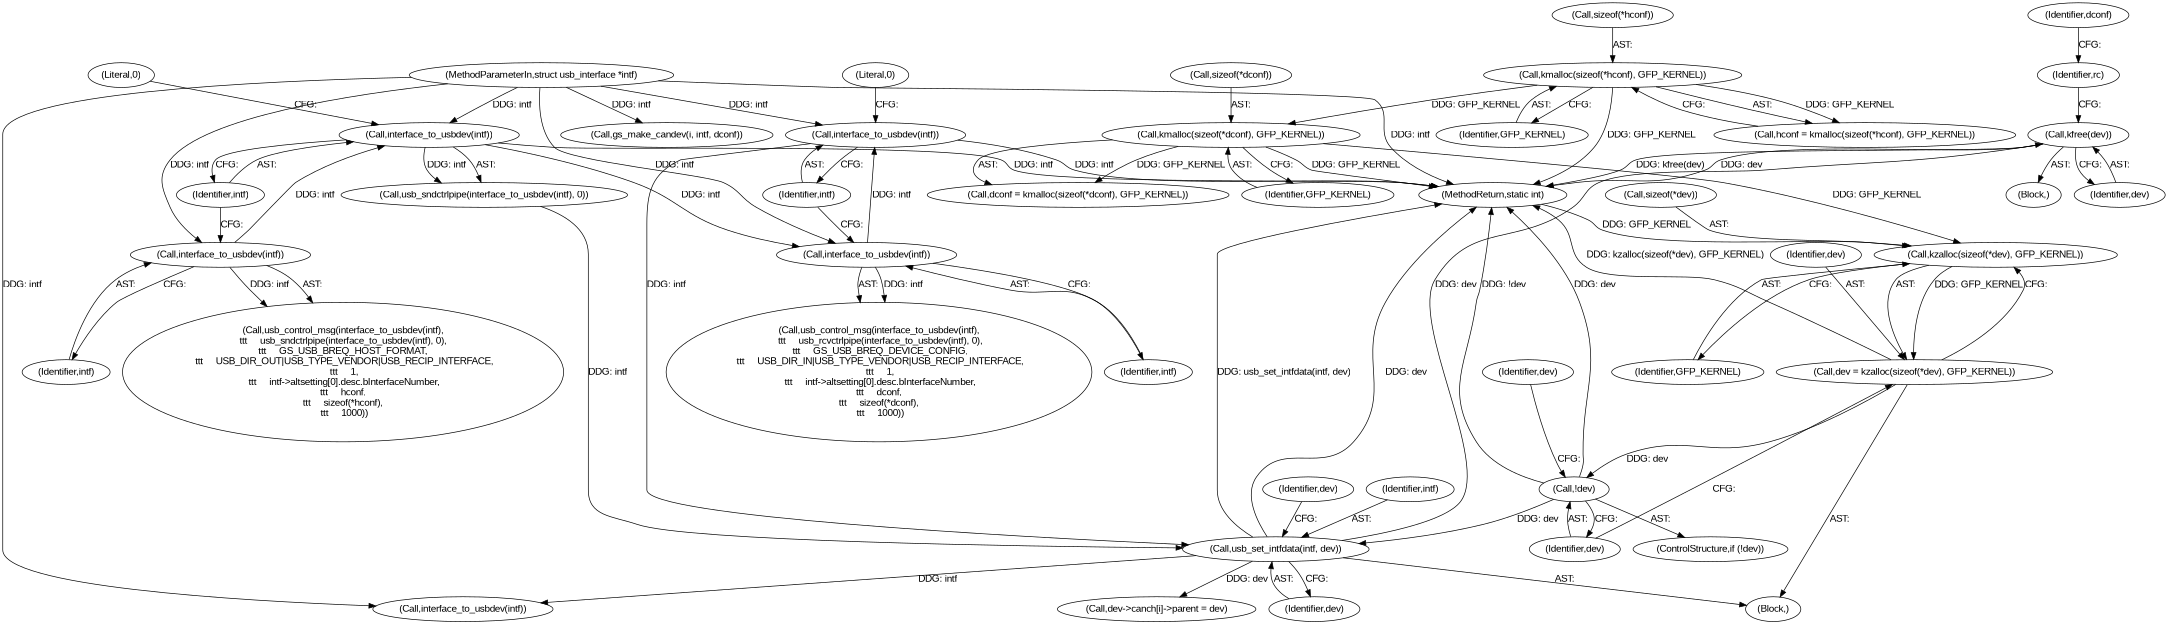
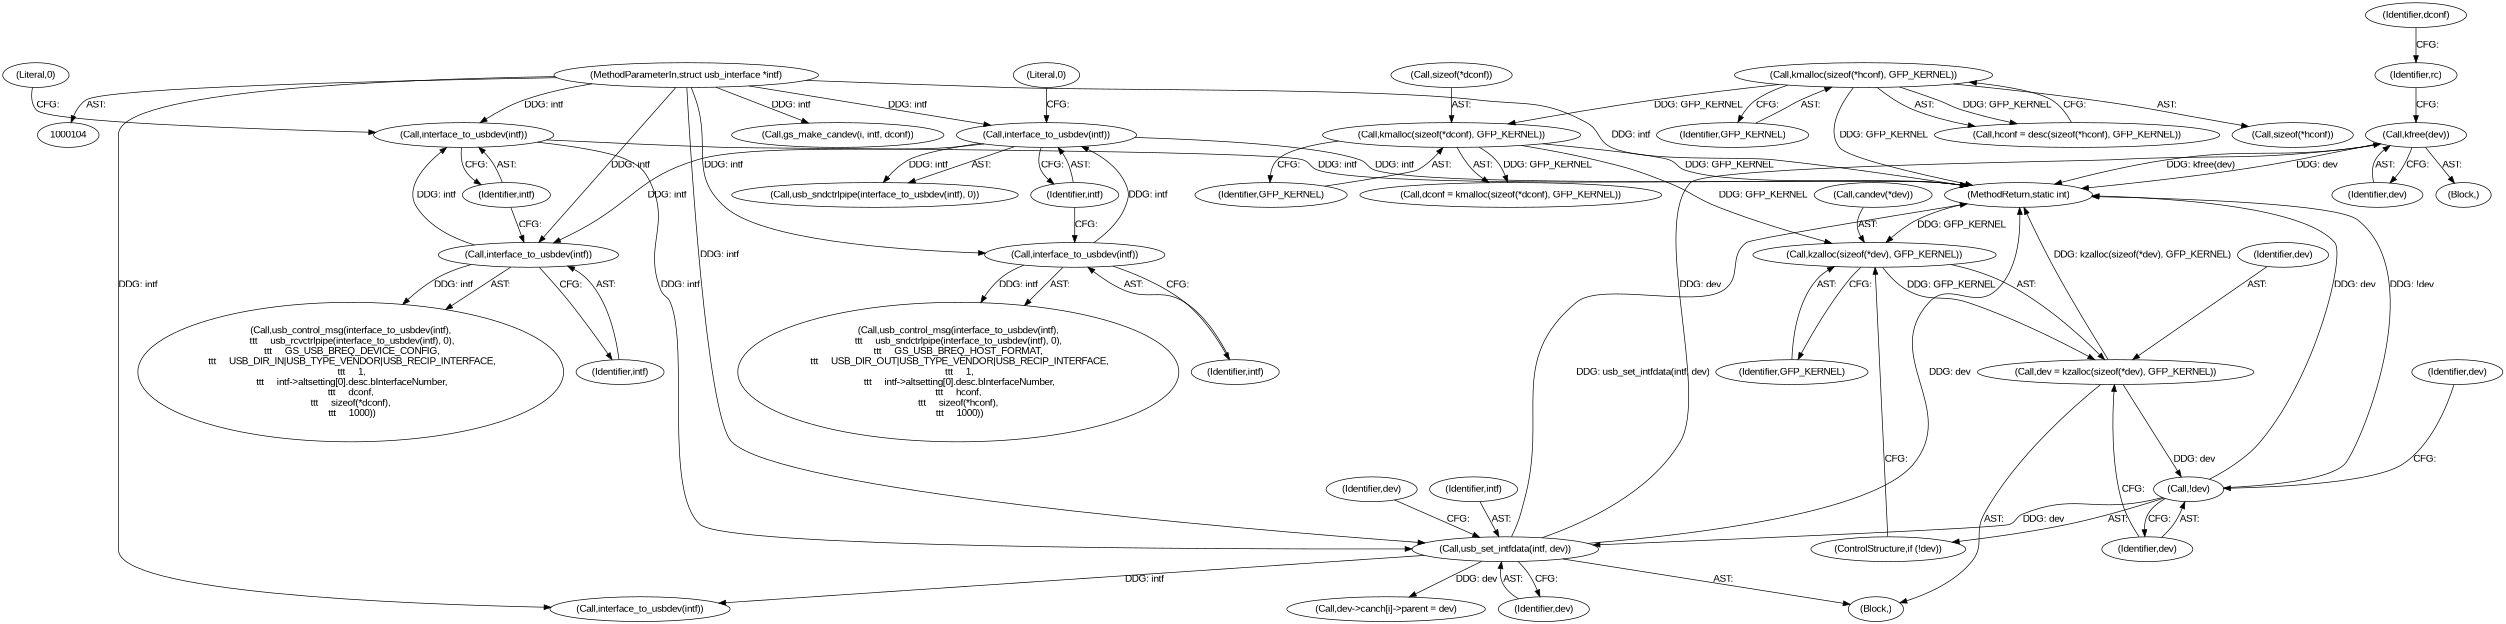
edge "(Call,sizeof(*hconf))" -> "(Call,kmalloc(sizeof(*hconf), GFP_KERNEL))": reversed
node "1000104": added
node "(Call,hconf = kmalloc(sizeof(*hconf), GFP_KERNEL))": label "(Call,hconf = kmalloc(sizeof(*hconf), GFP_KERNEL))" -> "(Call,hconf = desc(sizeof(*hconf), GFP_KERNEL))"
node "(Call,sizeof(*dev))": label "(Call,sizeof(*dev))" -> "(Call,candev(*dev))"
edge "(Call,dev = kzalloc(sizeof(*dev), GFP_KERNEL))" -> "(Call,kzalloc(sizeof(*dev), GFP_KERNEL))": now "(ControlStructure,if (!dev))" -> "(Call,kzalloc(sizeof(*dev), GFP_KERNEL))"
edge "(Call,usb_sndctrlpipe(interface_to_usbdev(intf), 0))" -> "(Call,usb_set_intfdata(intf, dev))": now "(MethodParameterIn,struct usb_interface *intf)" -> "(Call,usb_set_intfdata(intf, dev))"
